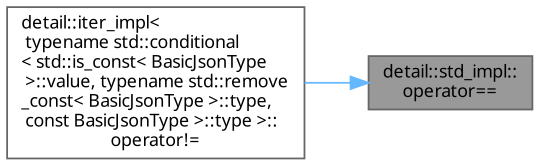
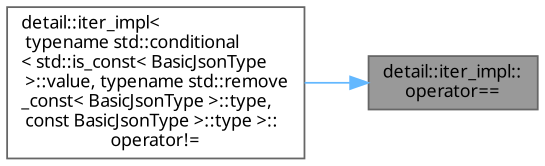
node "detail::std_impl:: operator==": label "detail::std_impl:: operator==" -> "detail::iter_impl:: operator=="
